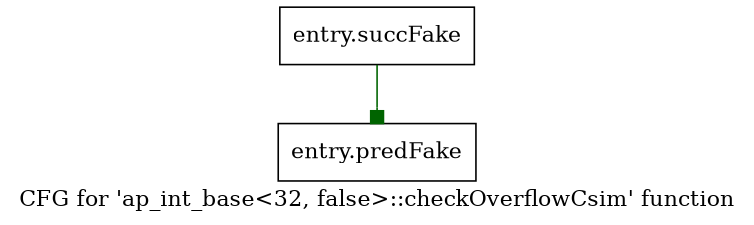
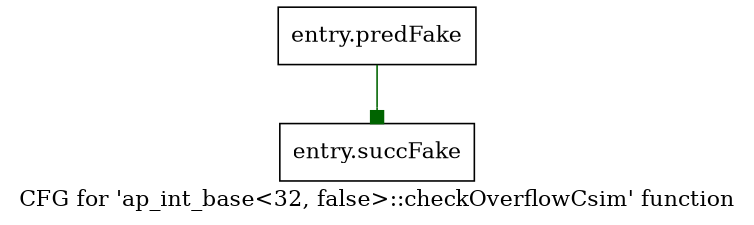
edge "entry.succFake" -> "entry.predFake": reversed
